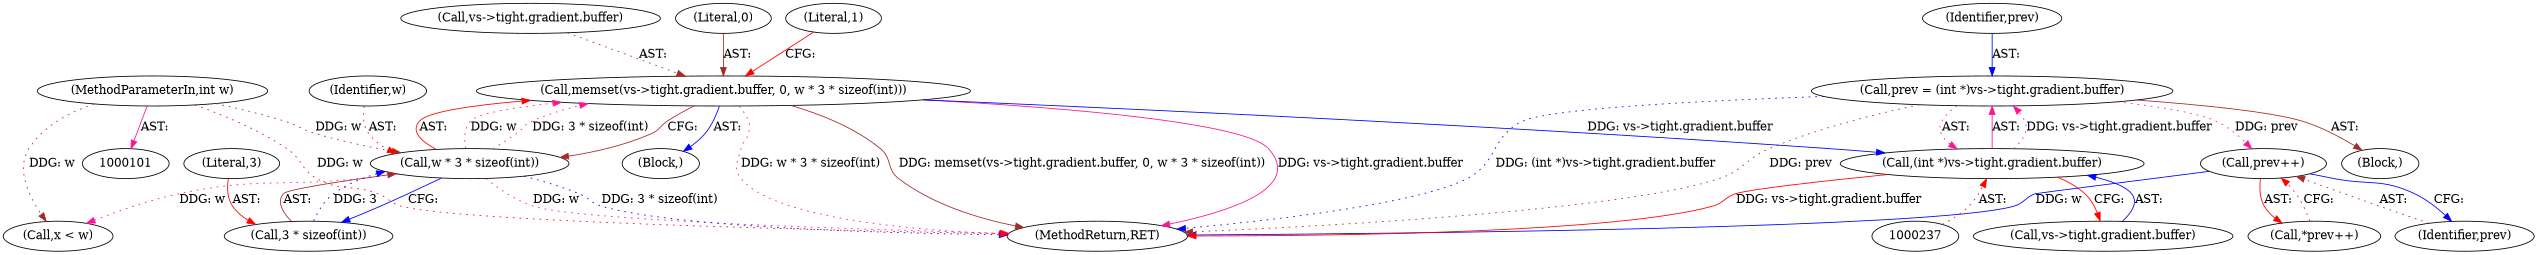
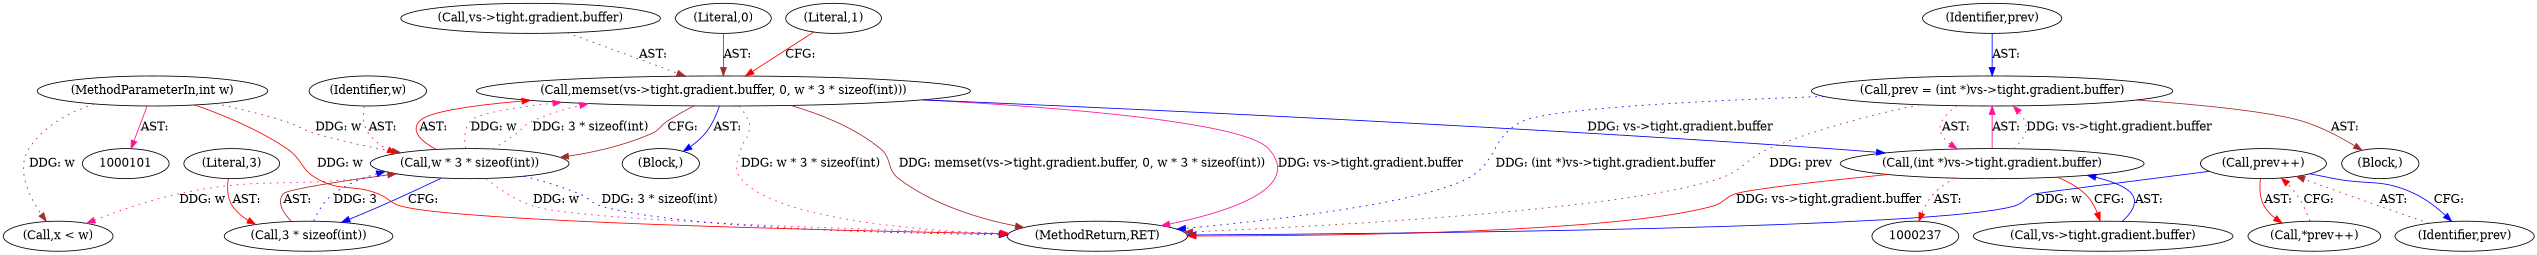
edge "(Call,prev = (int *)vs->tight.gradient.buffer)" -> "(Call,prev++)": removed, label "DDG: prev"
edge "1000237" -> "(Call,(int *)vs->tight.gradient.buffer)": reversed
edge "(MethodParameterIn,int w)" -> "(MethodReturn,RET)": style dotted -> solid
